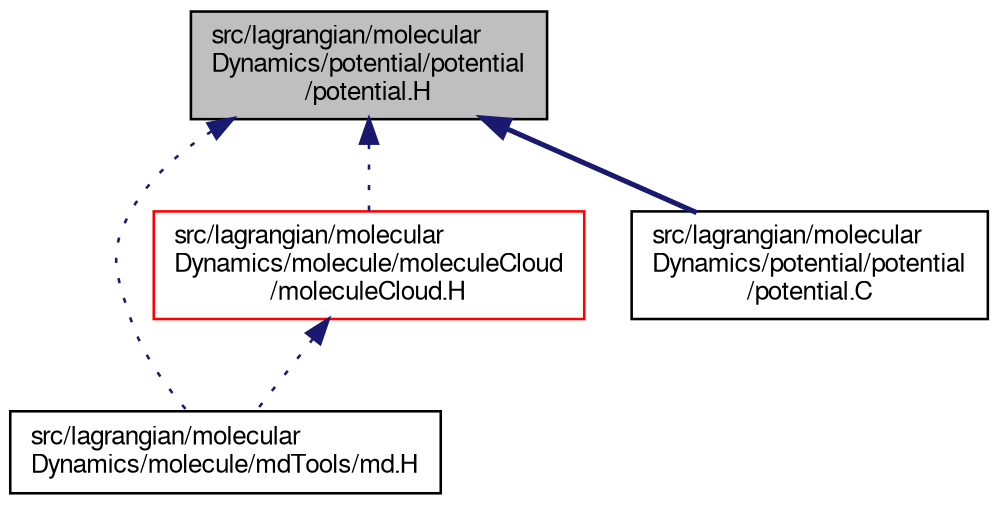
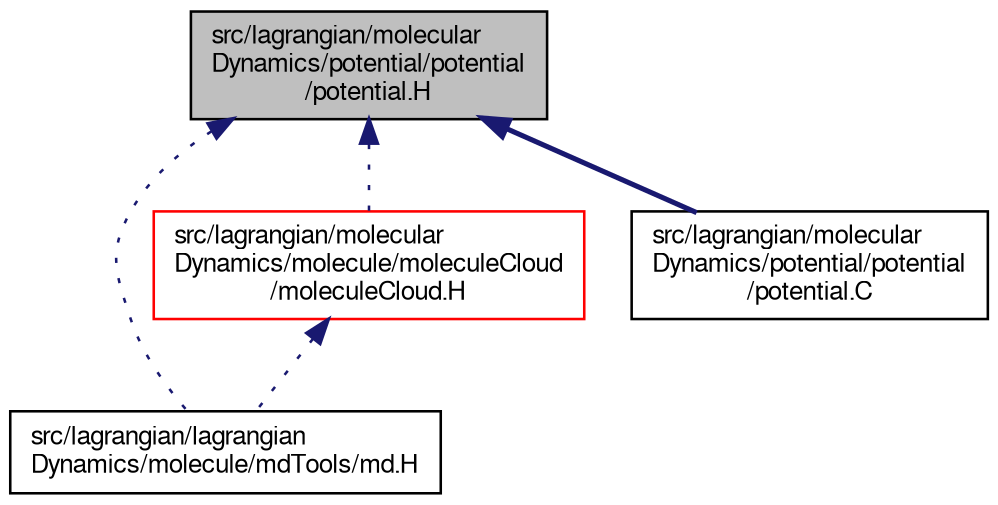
node "src/lagrangian/molecular Dynamics/molecule/mdTools/md.H": label "src/lagrangian/molecular Dynamics/molecule/mdTools/md.H" -> "src/lagrangian/lagrangian Dynamics/molecule/mdTools/md.H"
